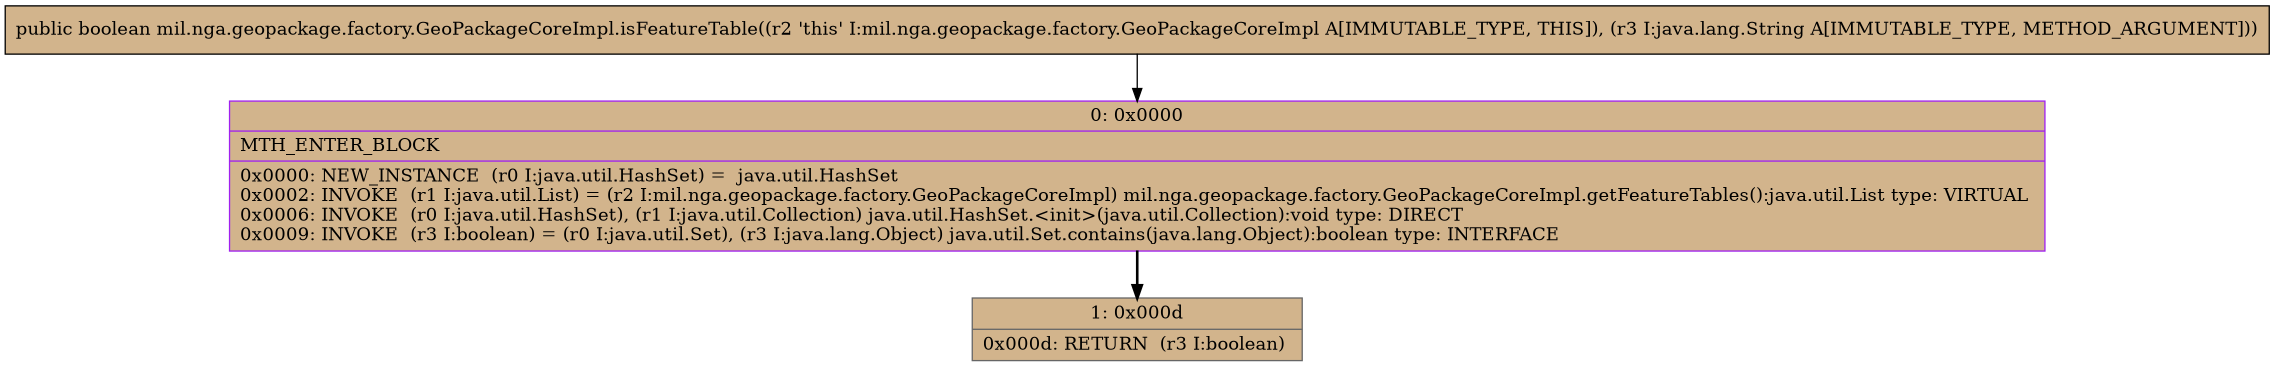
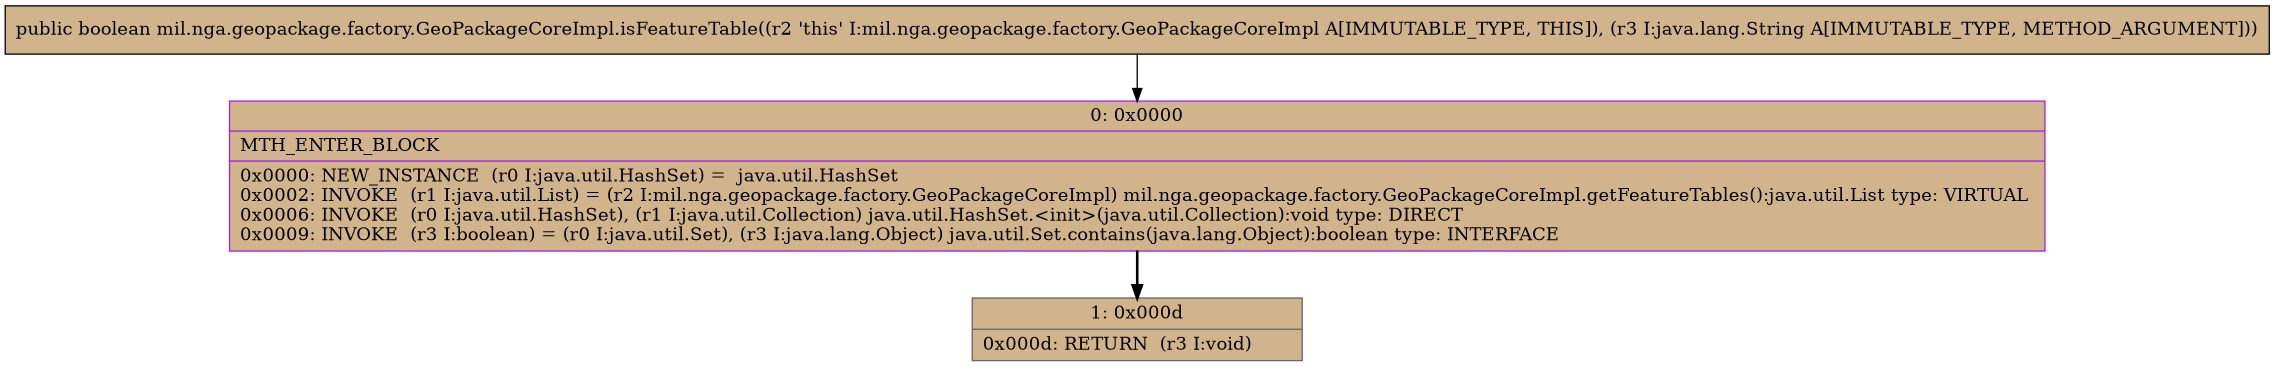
node "1: 0x000d": text "0x000d: RETURN  (r3 I:boolean)" -> "0x000d: RETURN  (r3 I:void)"
